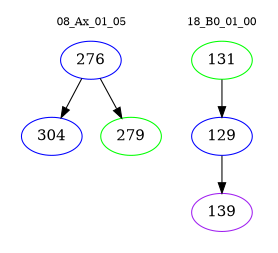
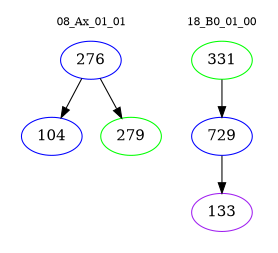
cluster "08_Ax_01_05": label "08_Ax_01_05" -> "08_Ax_01_01"
node "131": label "131" -> "331"
node "304": label "304" -> "104"
node "129": label "129" -> "729"
node "139": label "139" -> "133"
